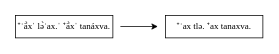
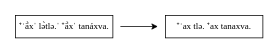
node "⁺ʾā̀xˈ lə̀ʾax.ˈ ⁺ā̀xˈ tanáxva.": label "⁺ʾā̀xˈ lə̀ʾax.ˈ ⁺ā̀xˈ tanáxva." -> "⁺ʾā̀xˈ lə̀tlə.ˈ ⁺ā̀xˈ tanáxva."
